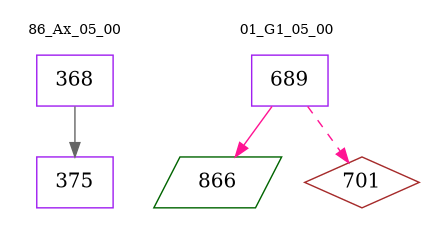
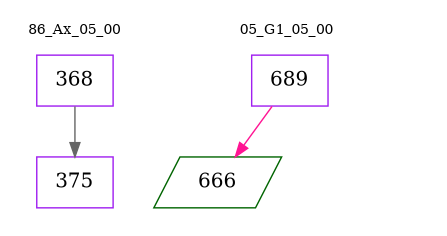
cluster "01_G1_05_00": label "01_G1_05_00" -> "05_G1_05_00"
node "866": label "866" -> "666"
node "701": removed
